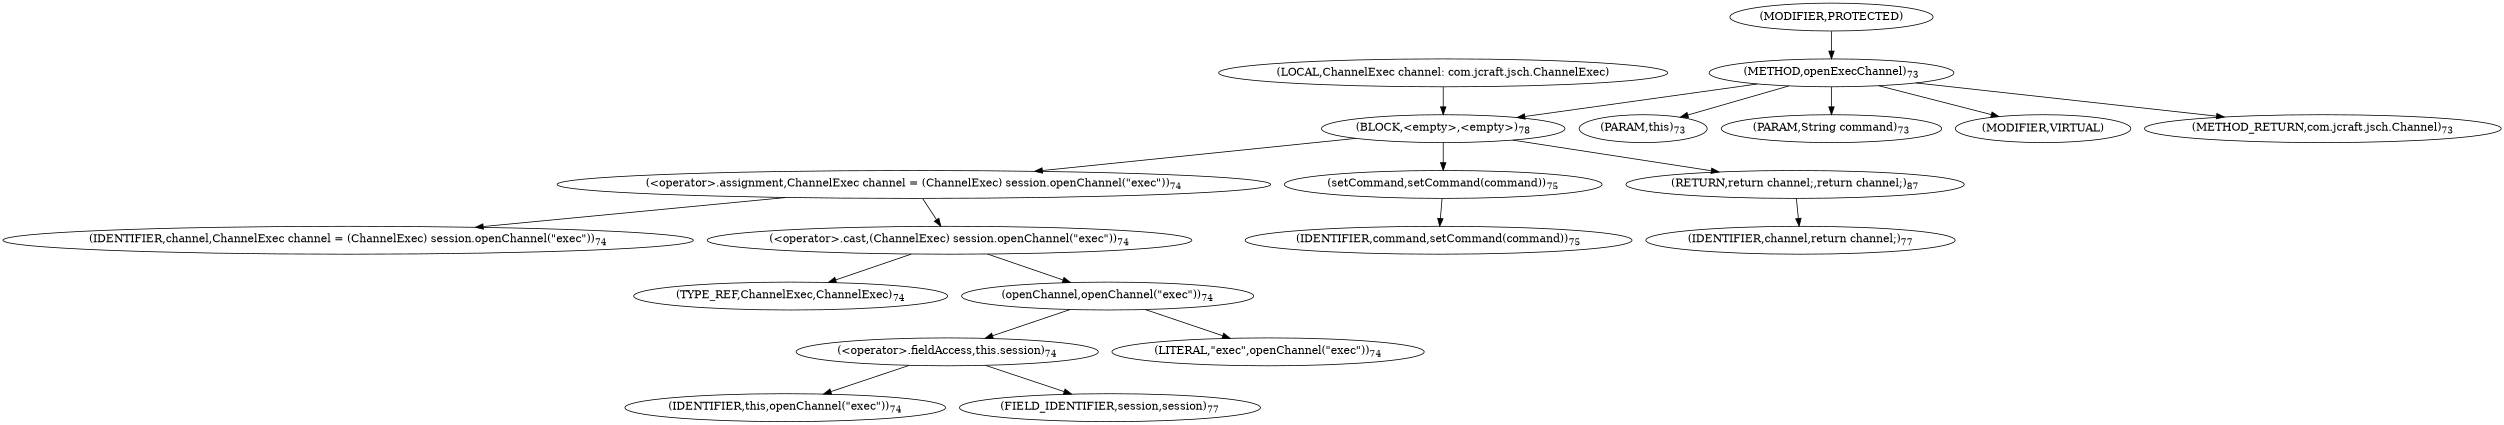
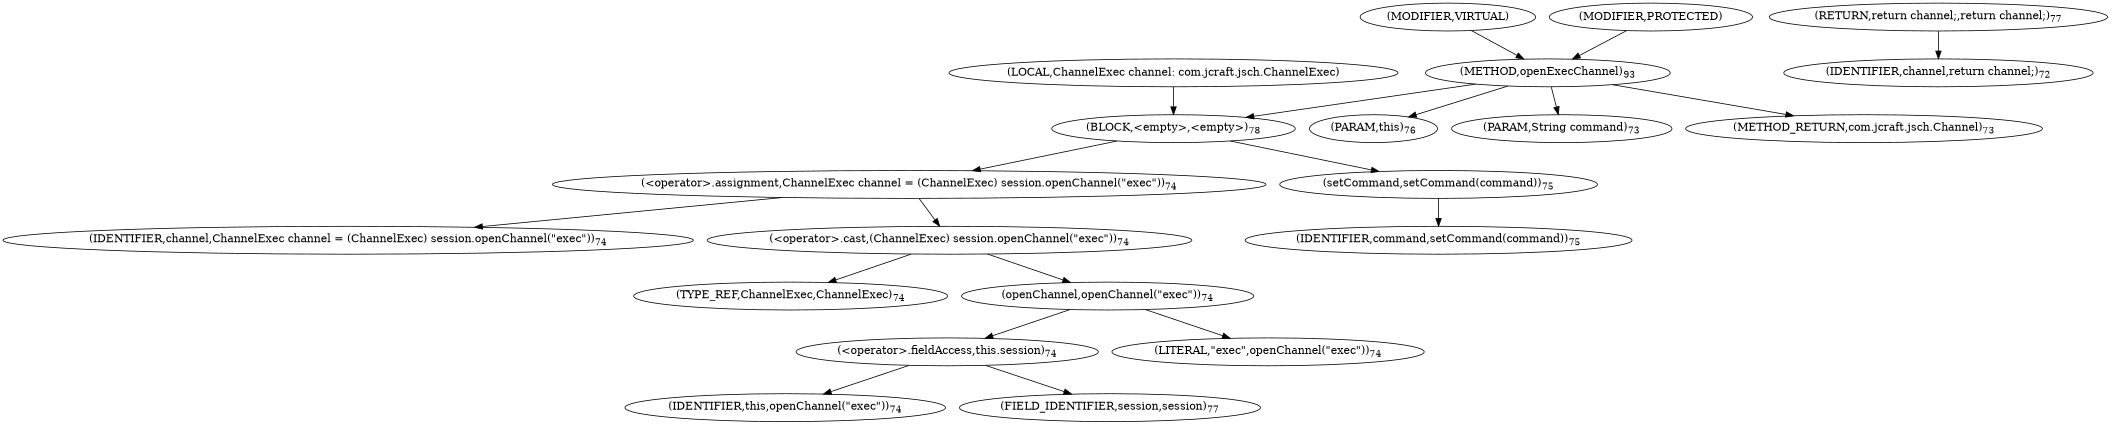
node "(METHOD,openExecChannel)": text "73" -> "93"
edge "(METHOD,openExecChannel)" -> "(MODIFIER,VIRTUAL)": reversed
node "(PARAM,this)": text "73" -> "76"
edge "(BLOCK,<empty>,<empty>)" -> "(RETURN,return channel;,return channel;)": removed
node "(RETURN,return channel;,return channel;)": text "87" -> "77"
node "(IDENTIFIER,channel,return channel;)": text "77" -> "72"
